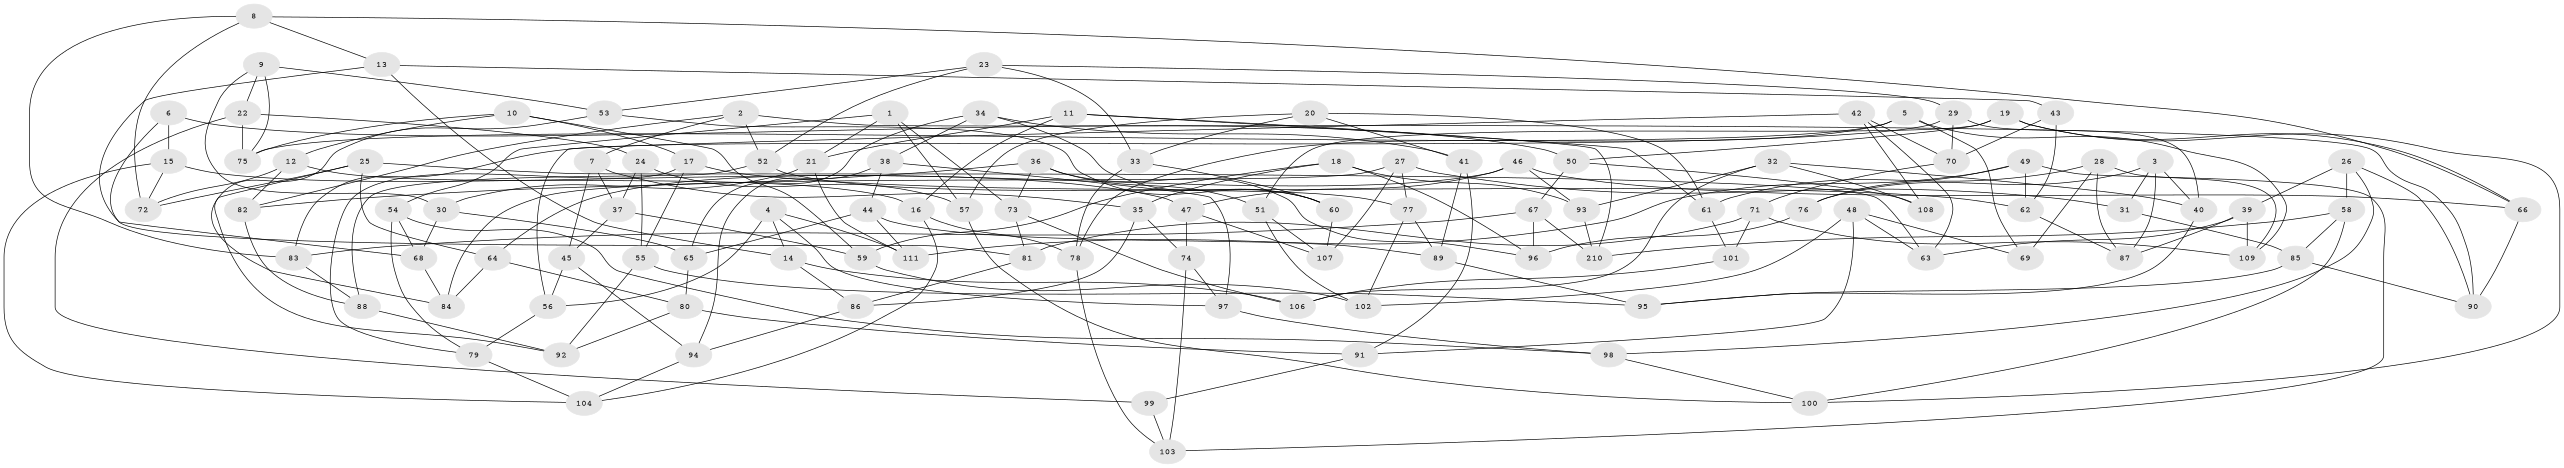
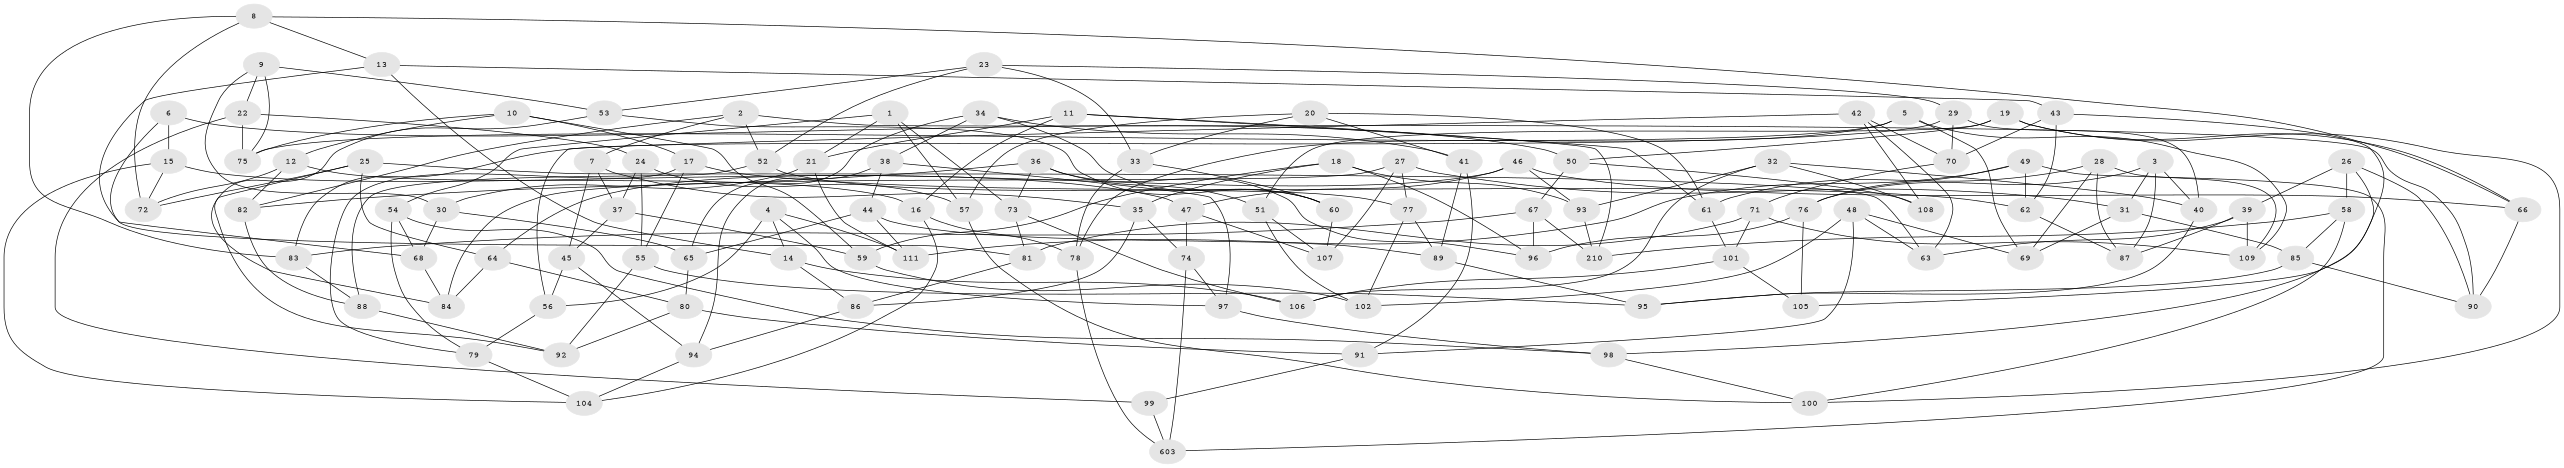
edge "31" -- "69": added
node "105": added
node "103": label "103" -> "603"
